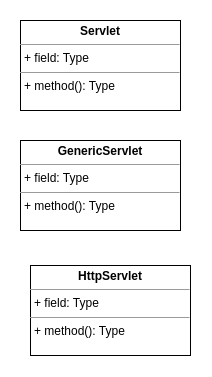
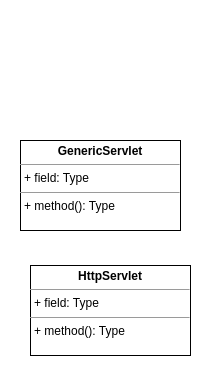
node "Servlet + field: Type + method(): Type": removed
